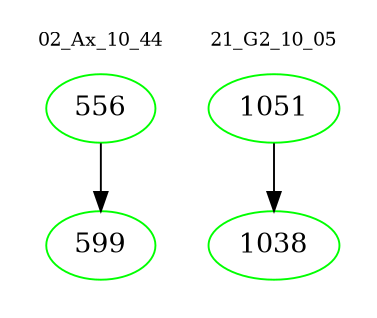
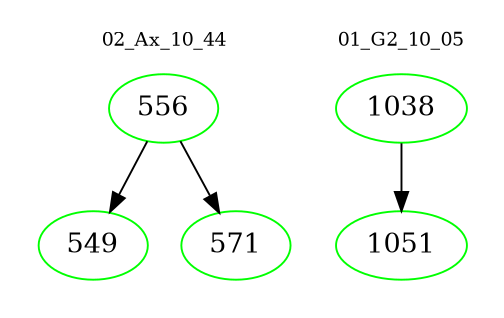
cluster "21_G2_10_05": label "21_G2_10_05" -> "01_G2_10_05"
edge "1051" -> "1038": reversed
node "599": label "599" -> "549"
node "571": added
